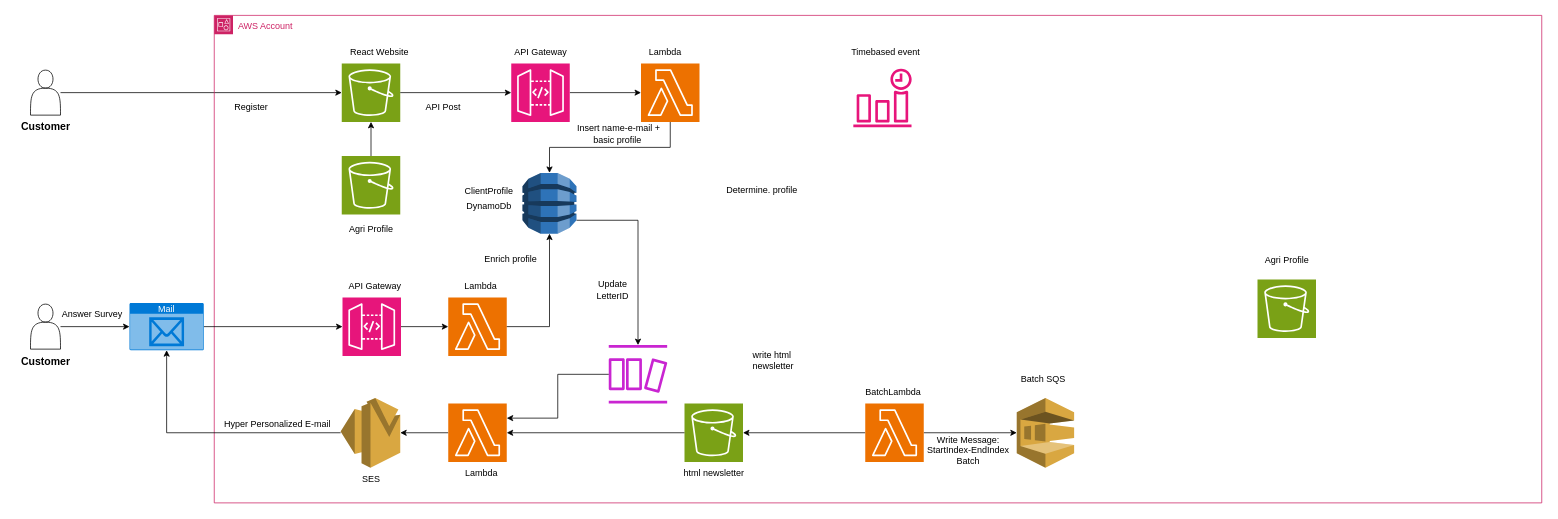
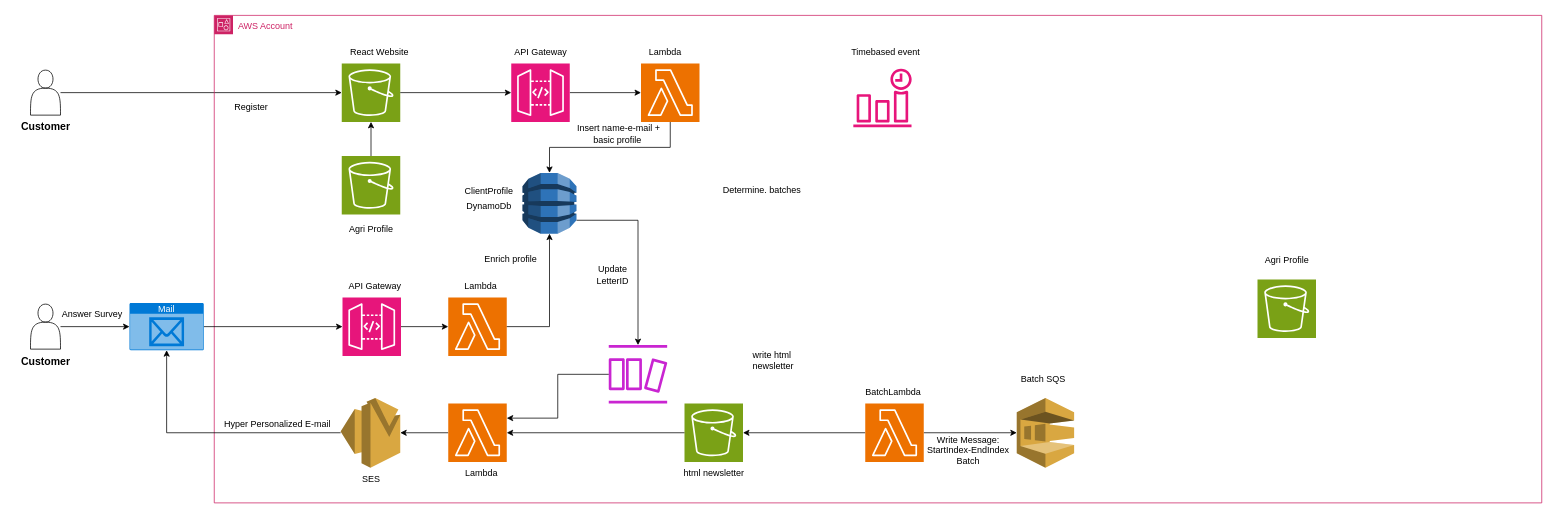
node "API Post": removed
node "Determine. profile": label "Determine. profile" -> "Determine. batches"
node "Update LetterID": moved (612, 290) -> (612, 275)
